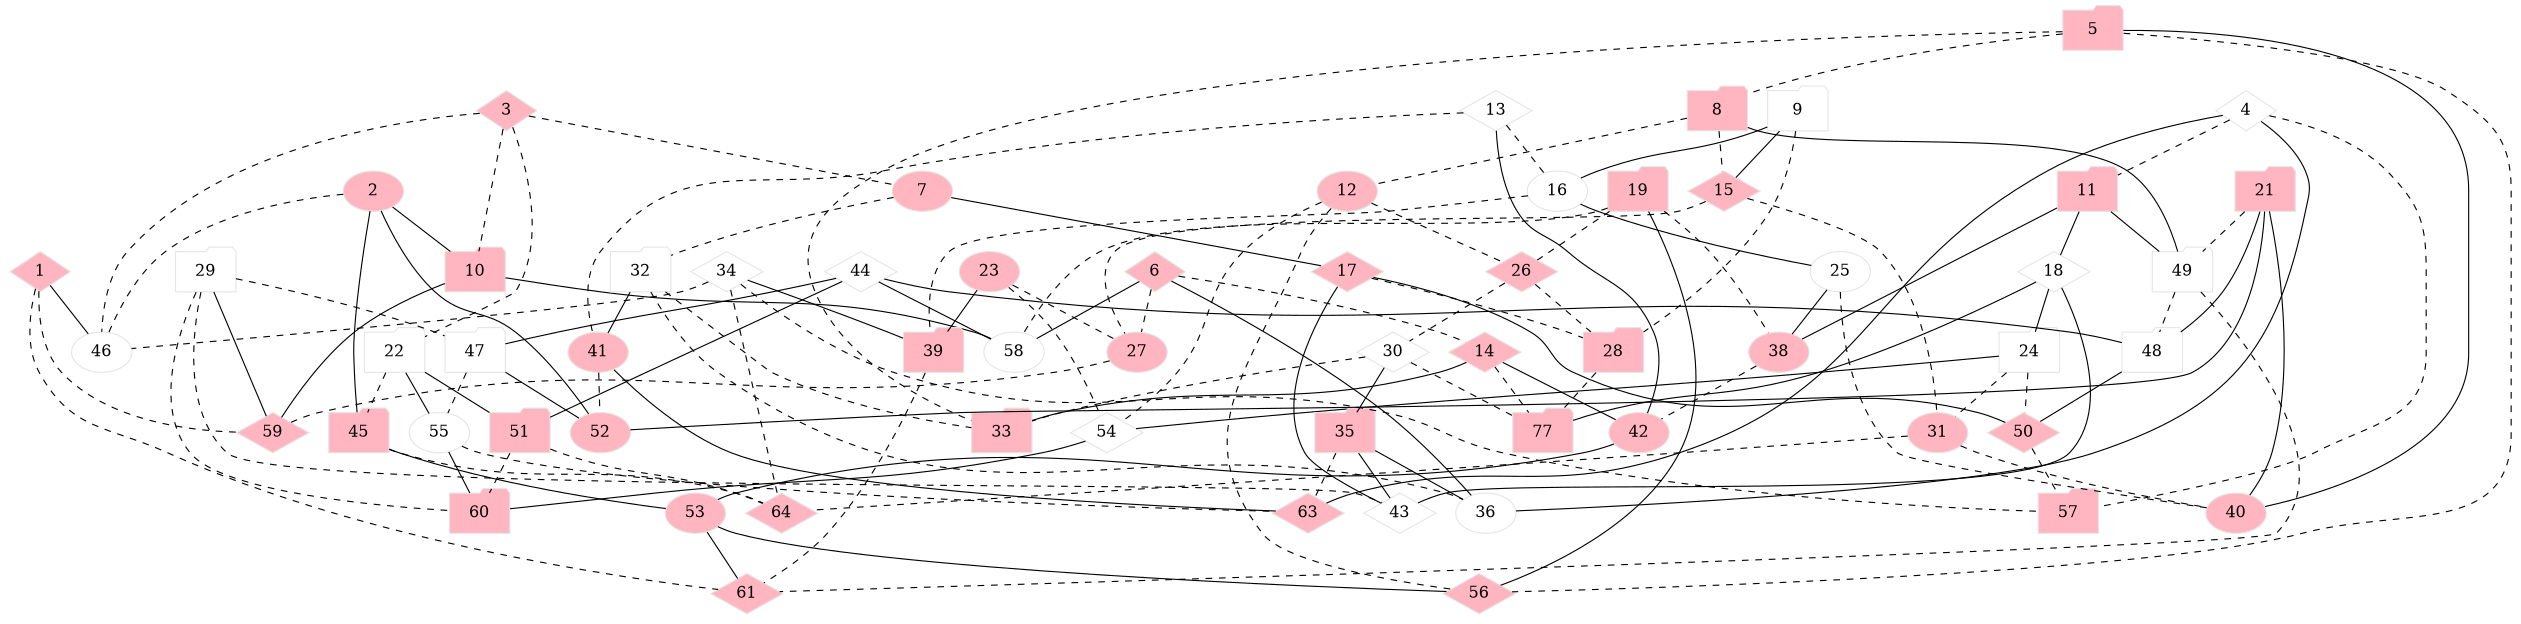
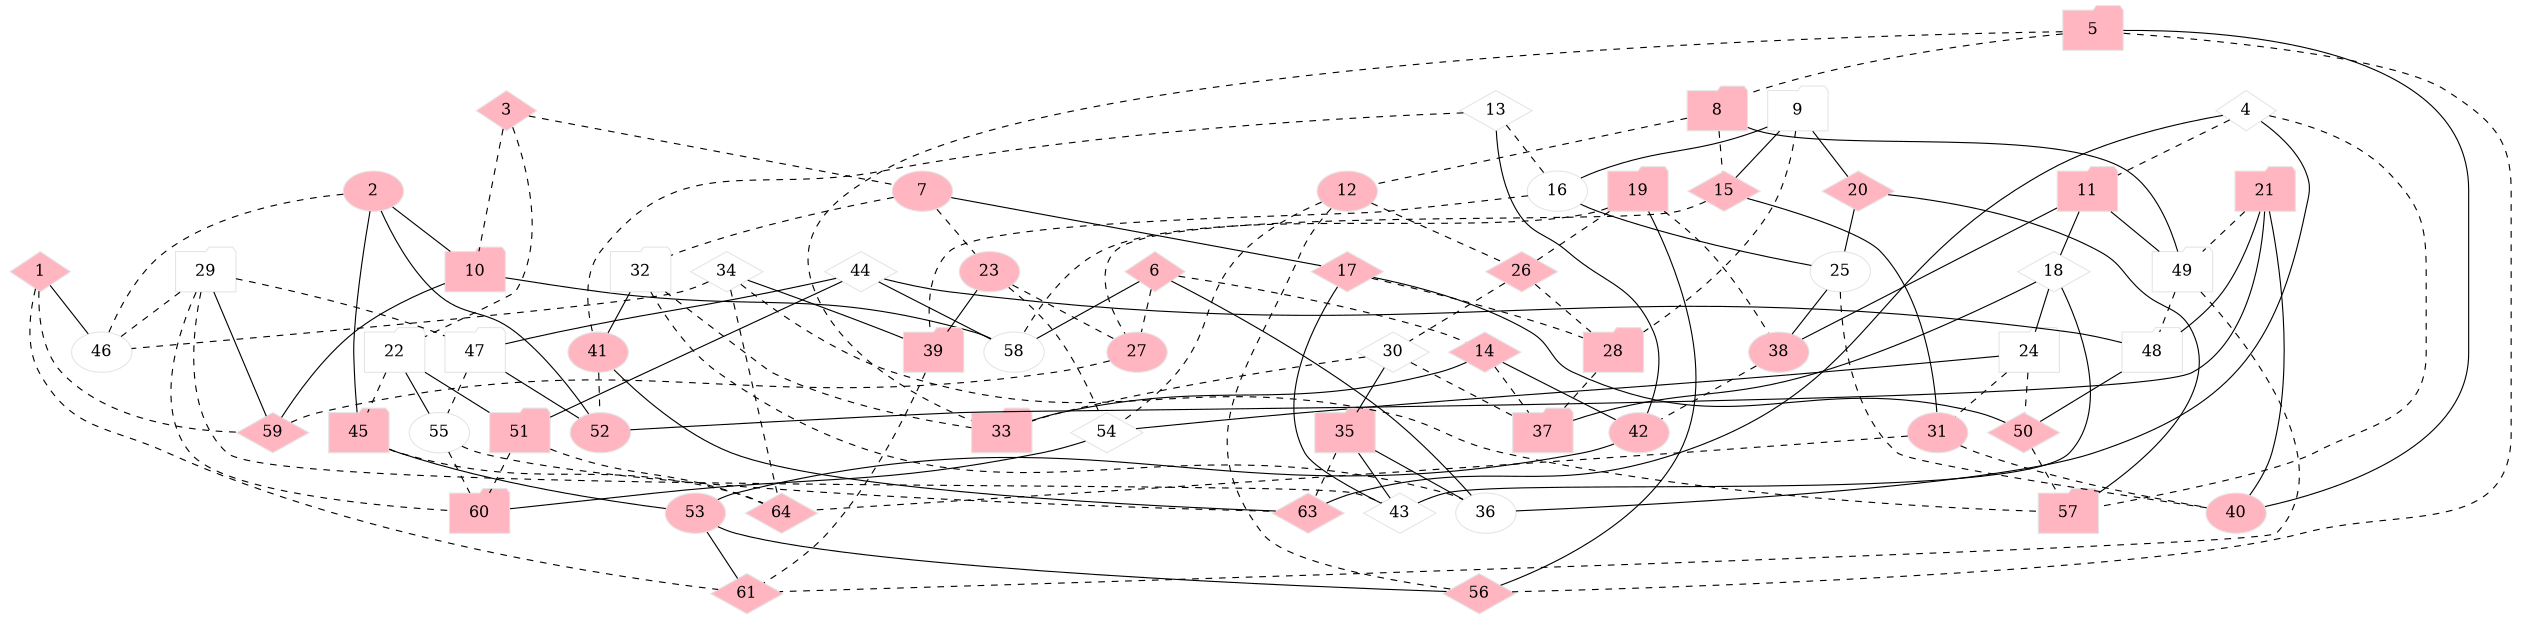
edge "3" -- "46": now "29" -- "46"
node "20": added
edge "7" -- "23": added
edge "15" -- "31": style dashed -> solid
node "77": label "77" -> "37"
edge "55" -- "60": style solid -> dashed
